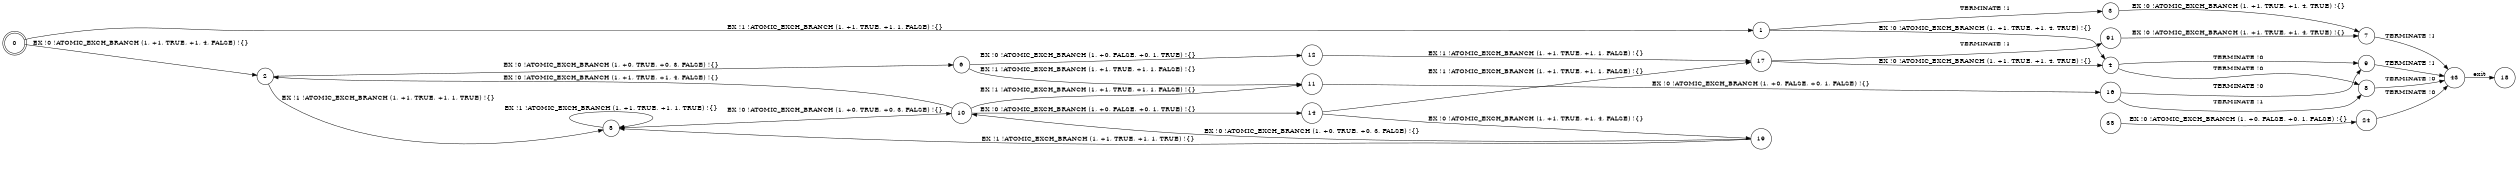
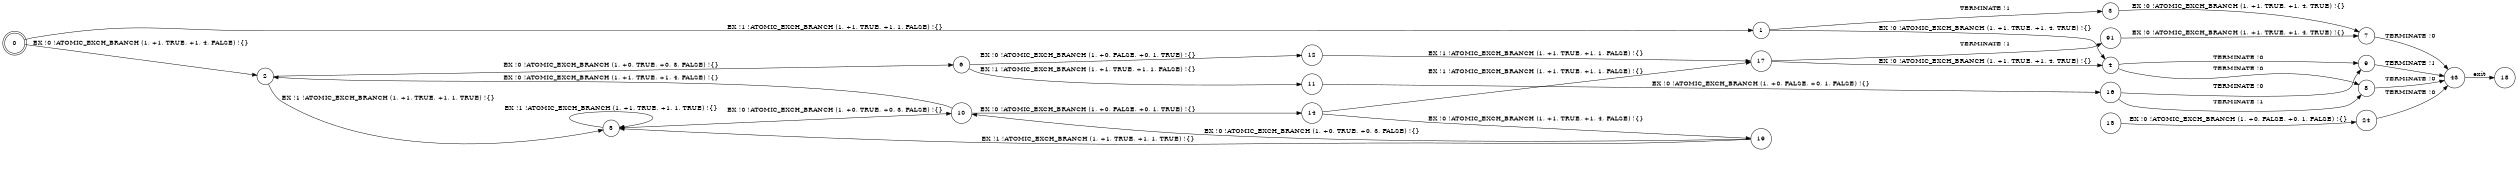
edge "7" -> "43": label "TERMINATE !1" -> "TERMINATE !0"
edge "10" -> "11": removed, label "EX !1 !ATOMIC_EXCH_BRANCH (1, +1, TRUE, +1, 1, FALSE) !{}"
node "35": label "35" -> "15"
